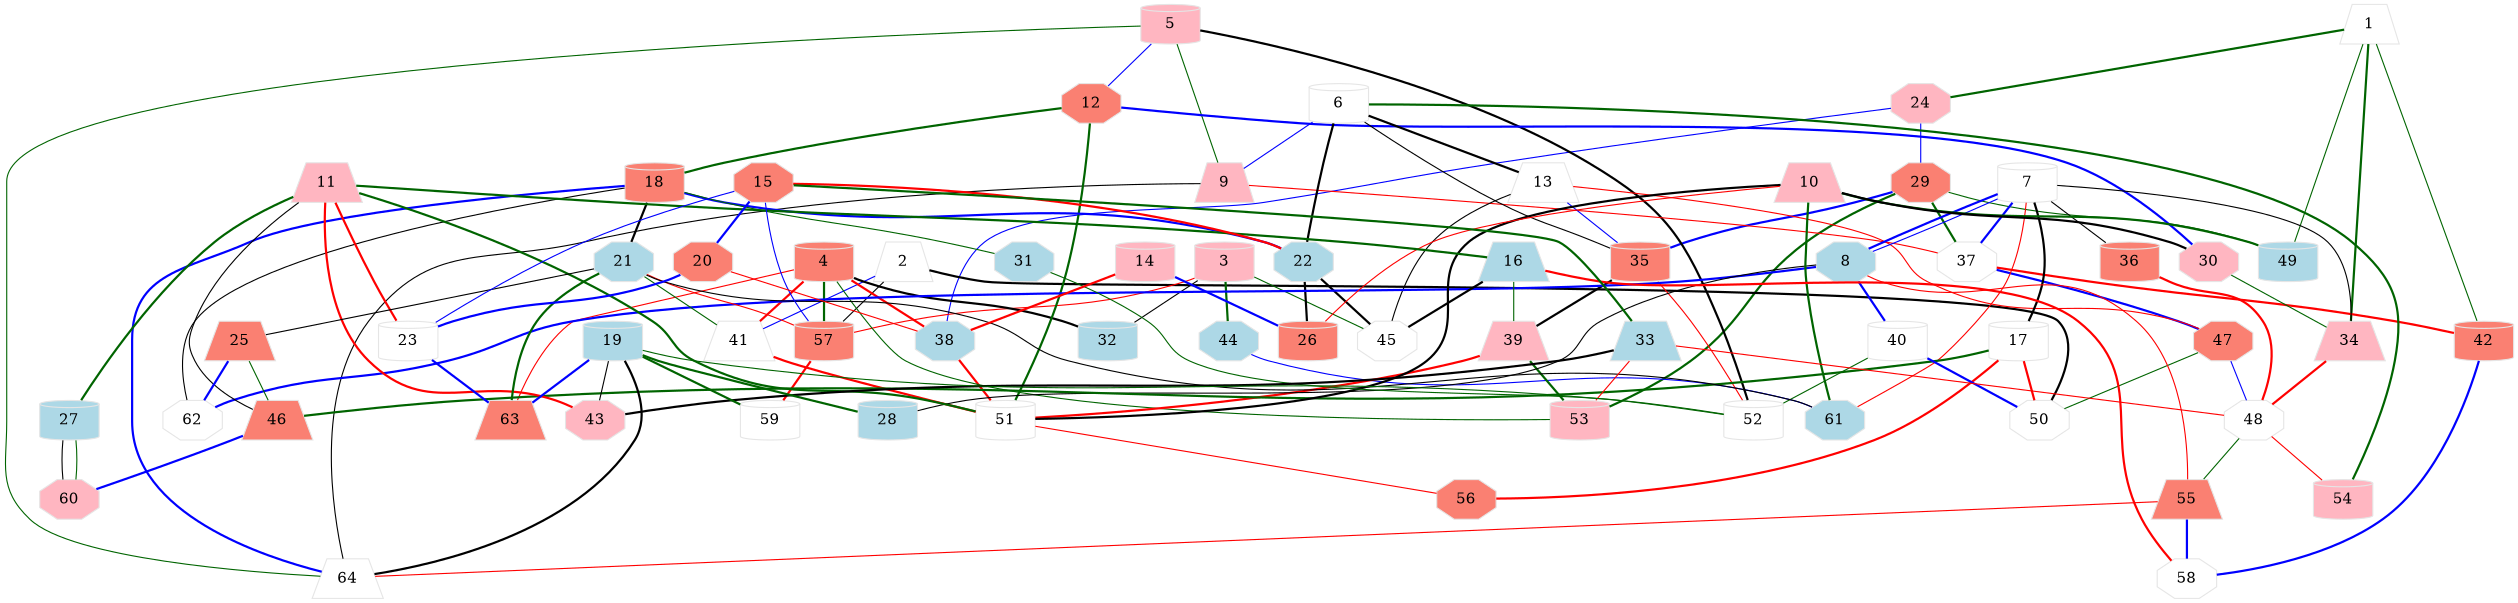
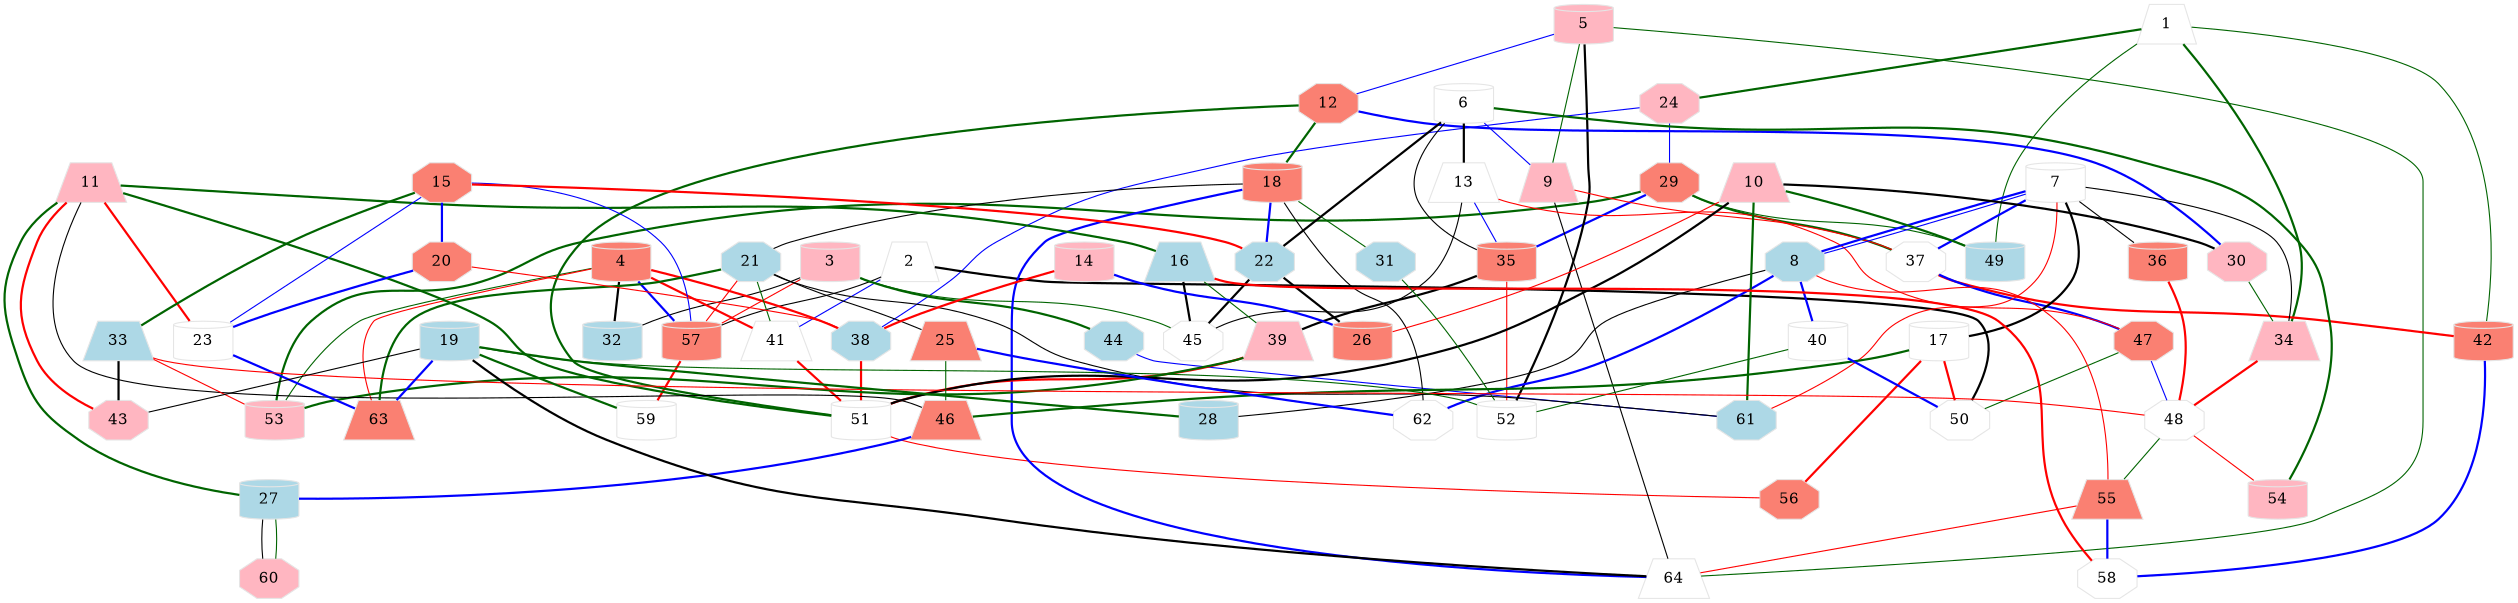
edge "18" -- "21": style bold -> solid
edge "4" -- "57": color darkgreen -> blue
edge "46" -- "60": now "46" -- "27"
